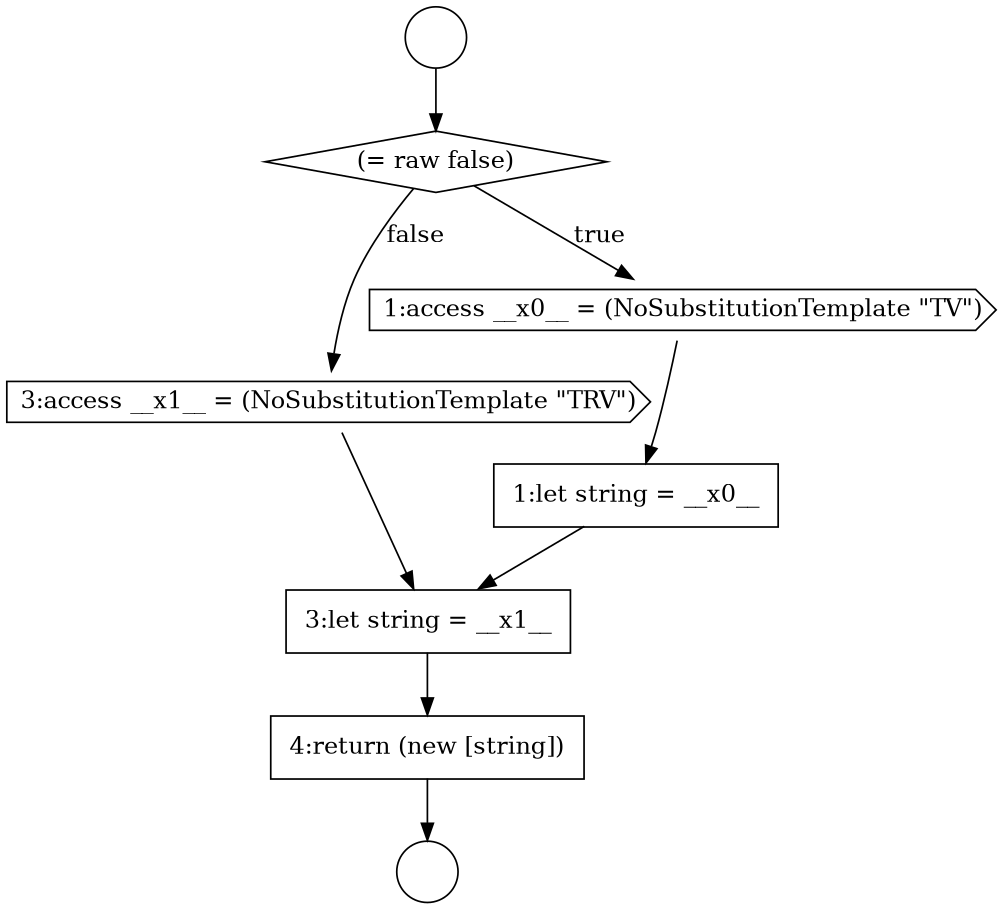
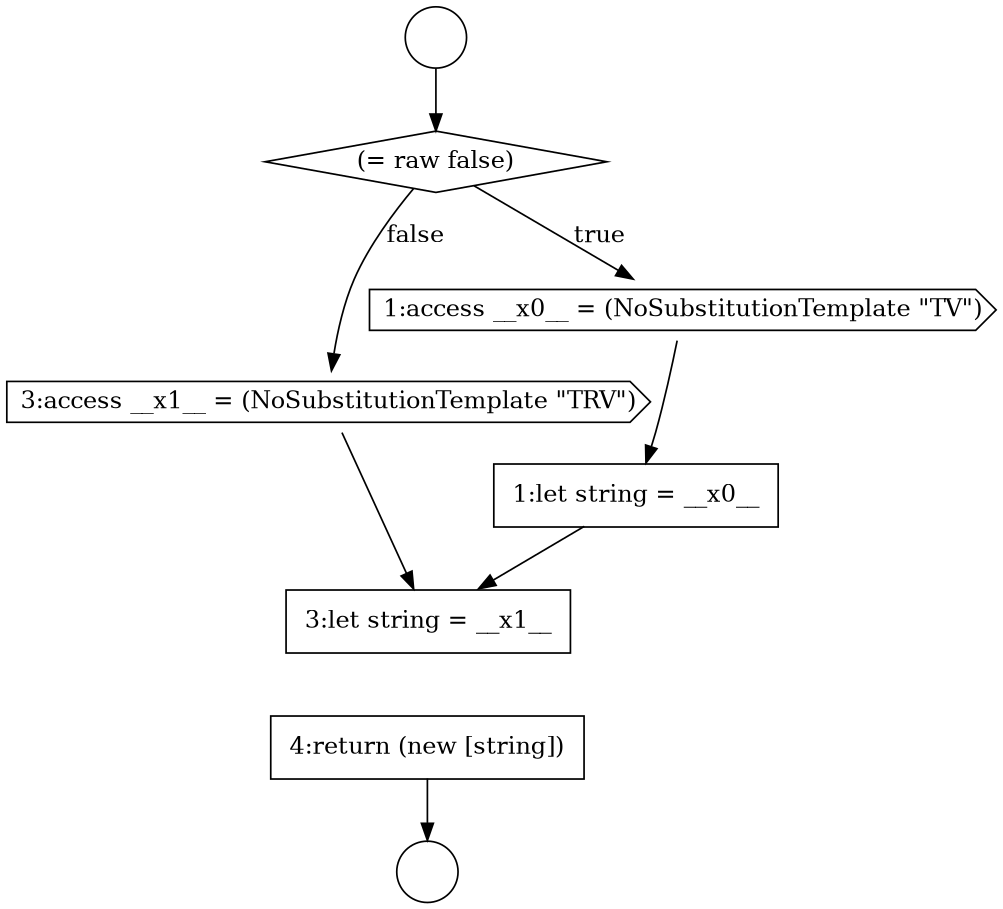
edge "3:let string = __x1__" -> "4:return (new [string])": removed
